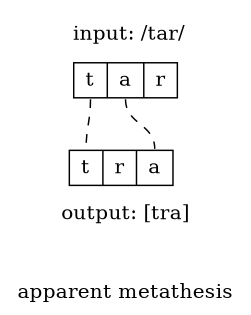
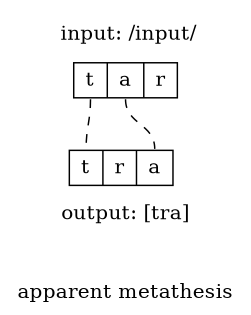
cluster "input: /tar/": label "input: /tar/" -> "input: /input/"
